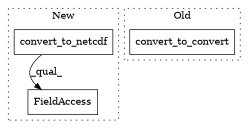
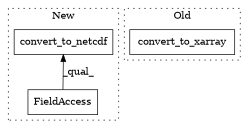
node "convert_to_convert": label "convert_to_convert" -> "convert_to_xarray"
edge "convert_to_netcdf" -> "FieldAccess": reversed
